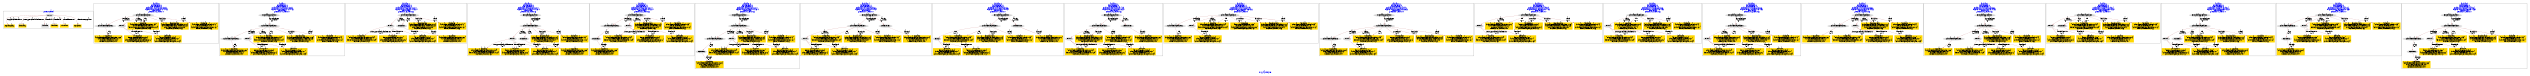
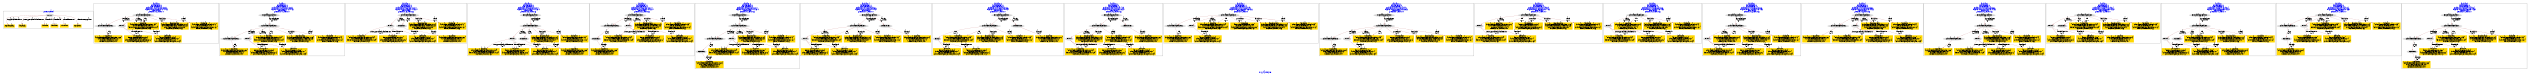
node "nationality": label "nationality" -> "biography"
node "birthDate": fillcolor lightgray -> gold
